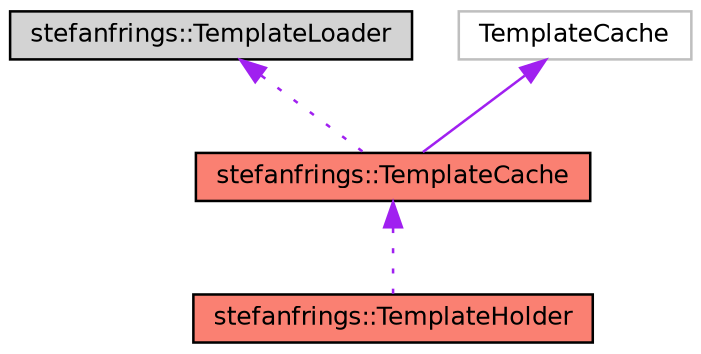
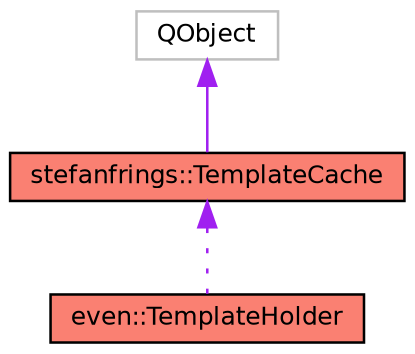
node "stefanfrings::TemplateLoader": removed
node "TemplateCache": label "TemplateCache" -> "QObject"
node "stefanfrings::TemplateHolder": label "stefanfrings::TemplateHolder" -> "even::TemplateHolder"
